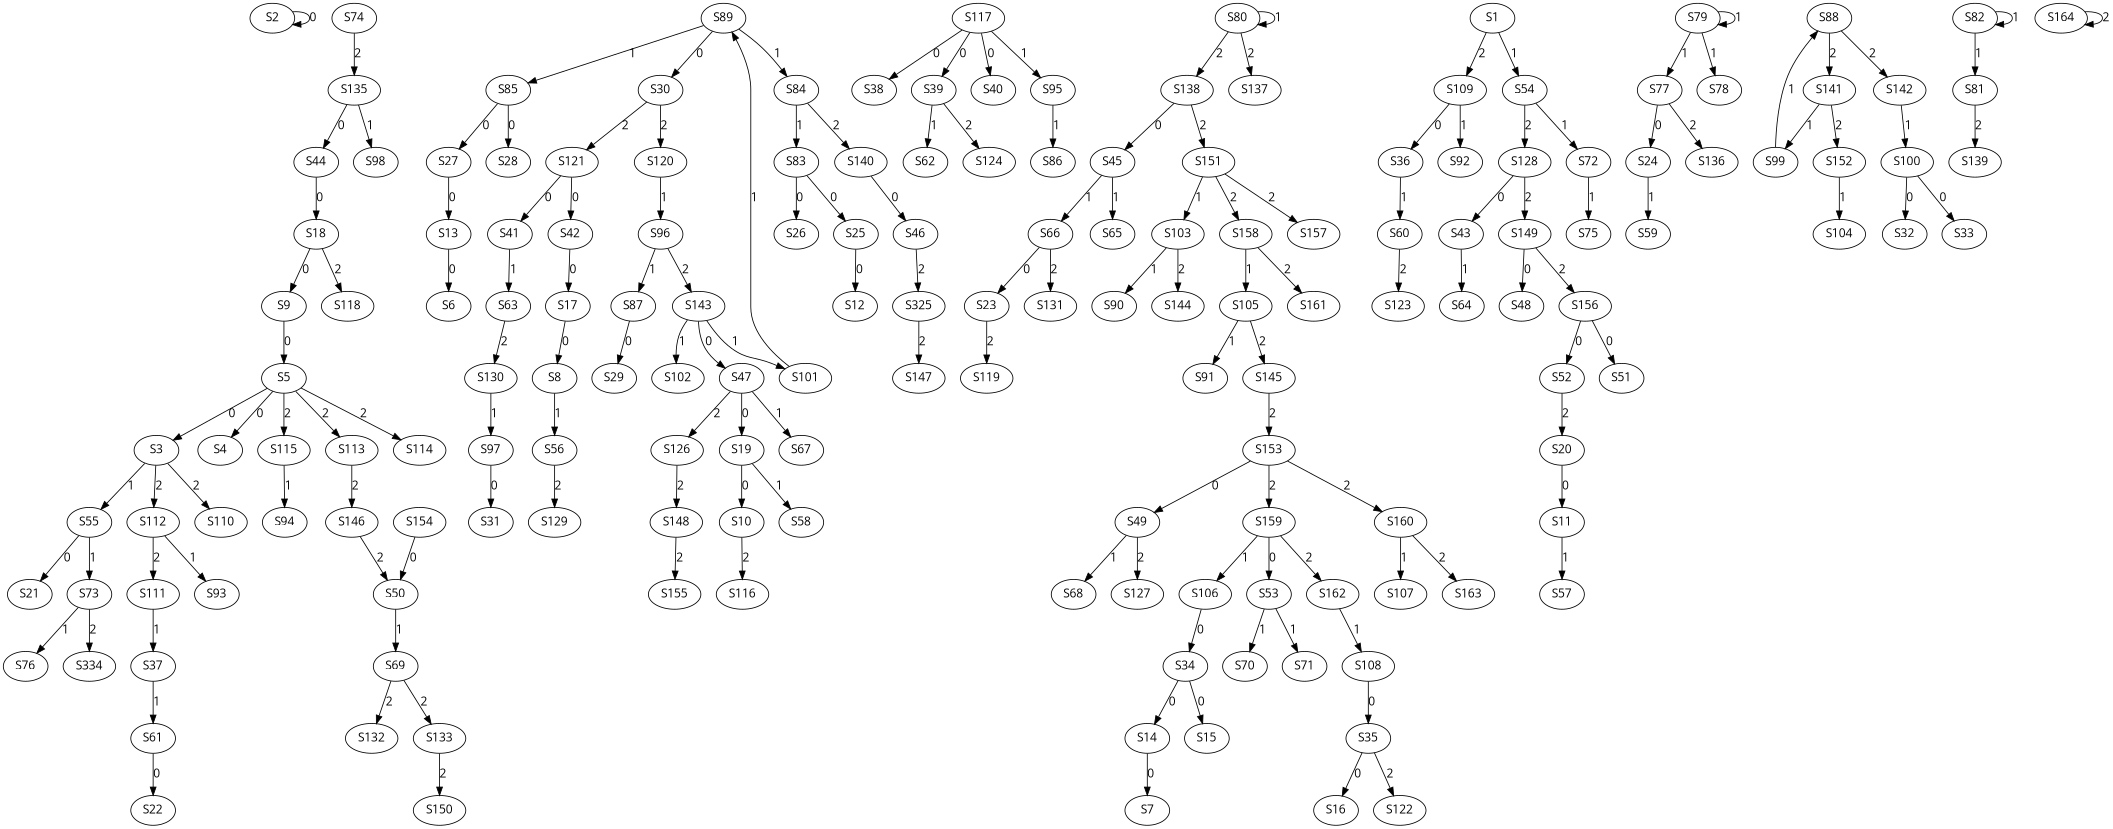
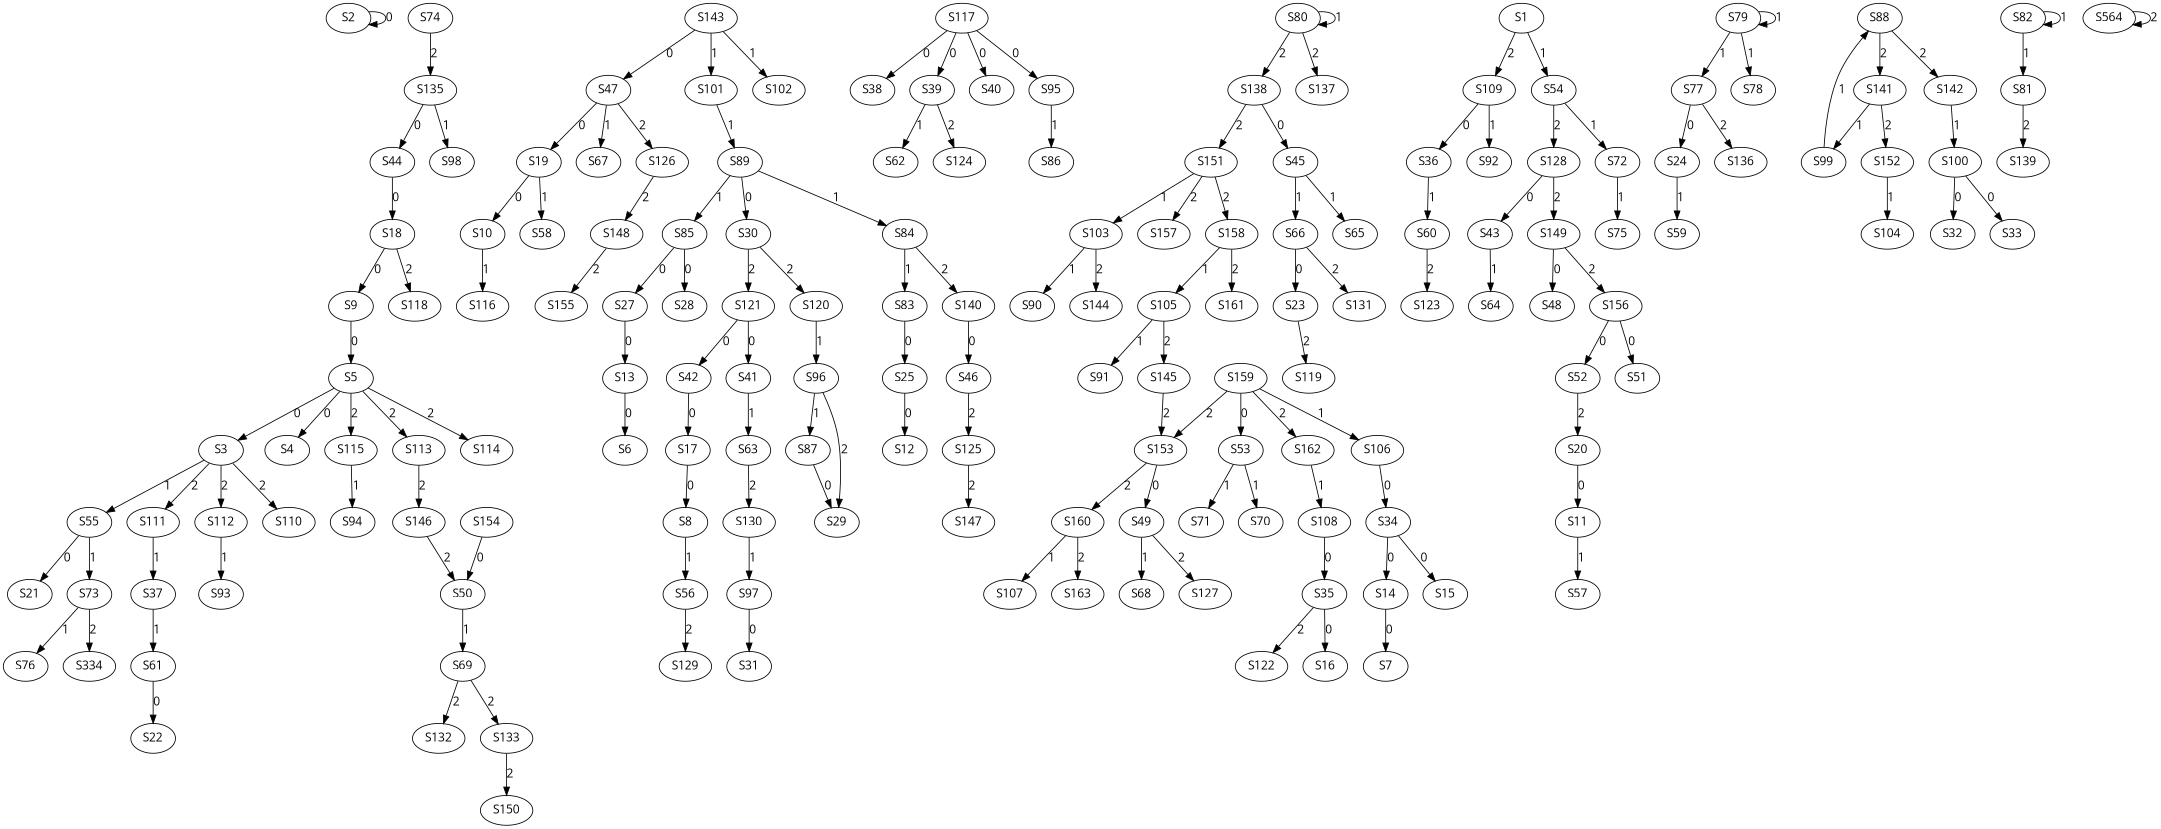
node "S164": label "S164" -> "S564"
edge "S117" -> "S95": label "1" -> "0"
node "S26": removed
edge "S96" -> "S143": now "S96" -> "S29"
node "S325": label "S325" -> "S125"
edge "S153" -> "S159": reversed
edge "S112" -> "S111": now "S3" -> "S111"
edge "S10" -> "S116": label "2" -> "1"
